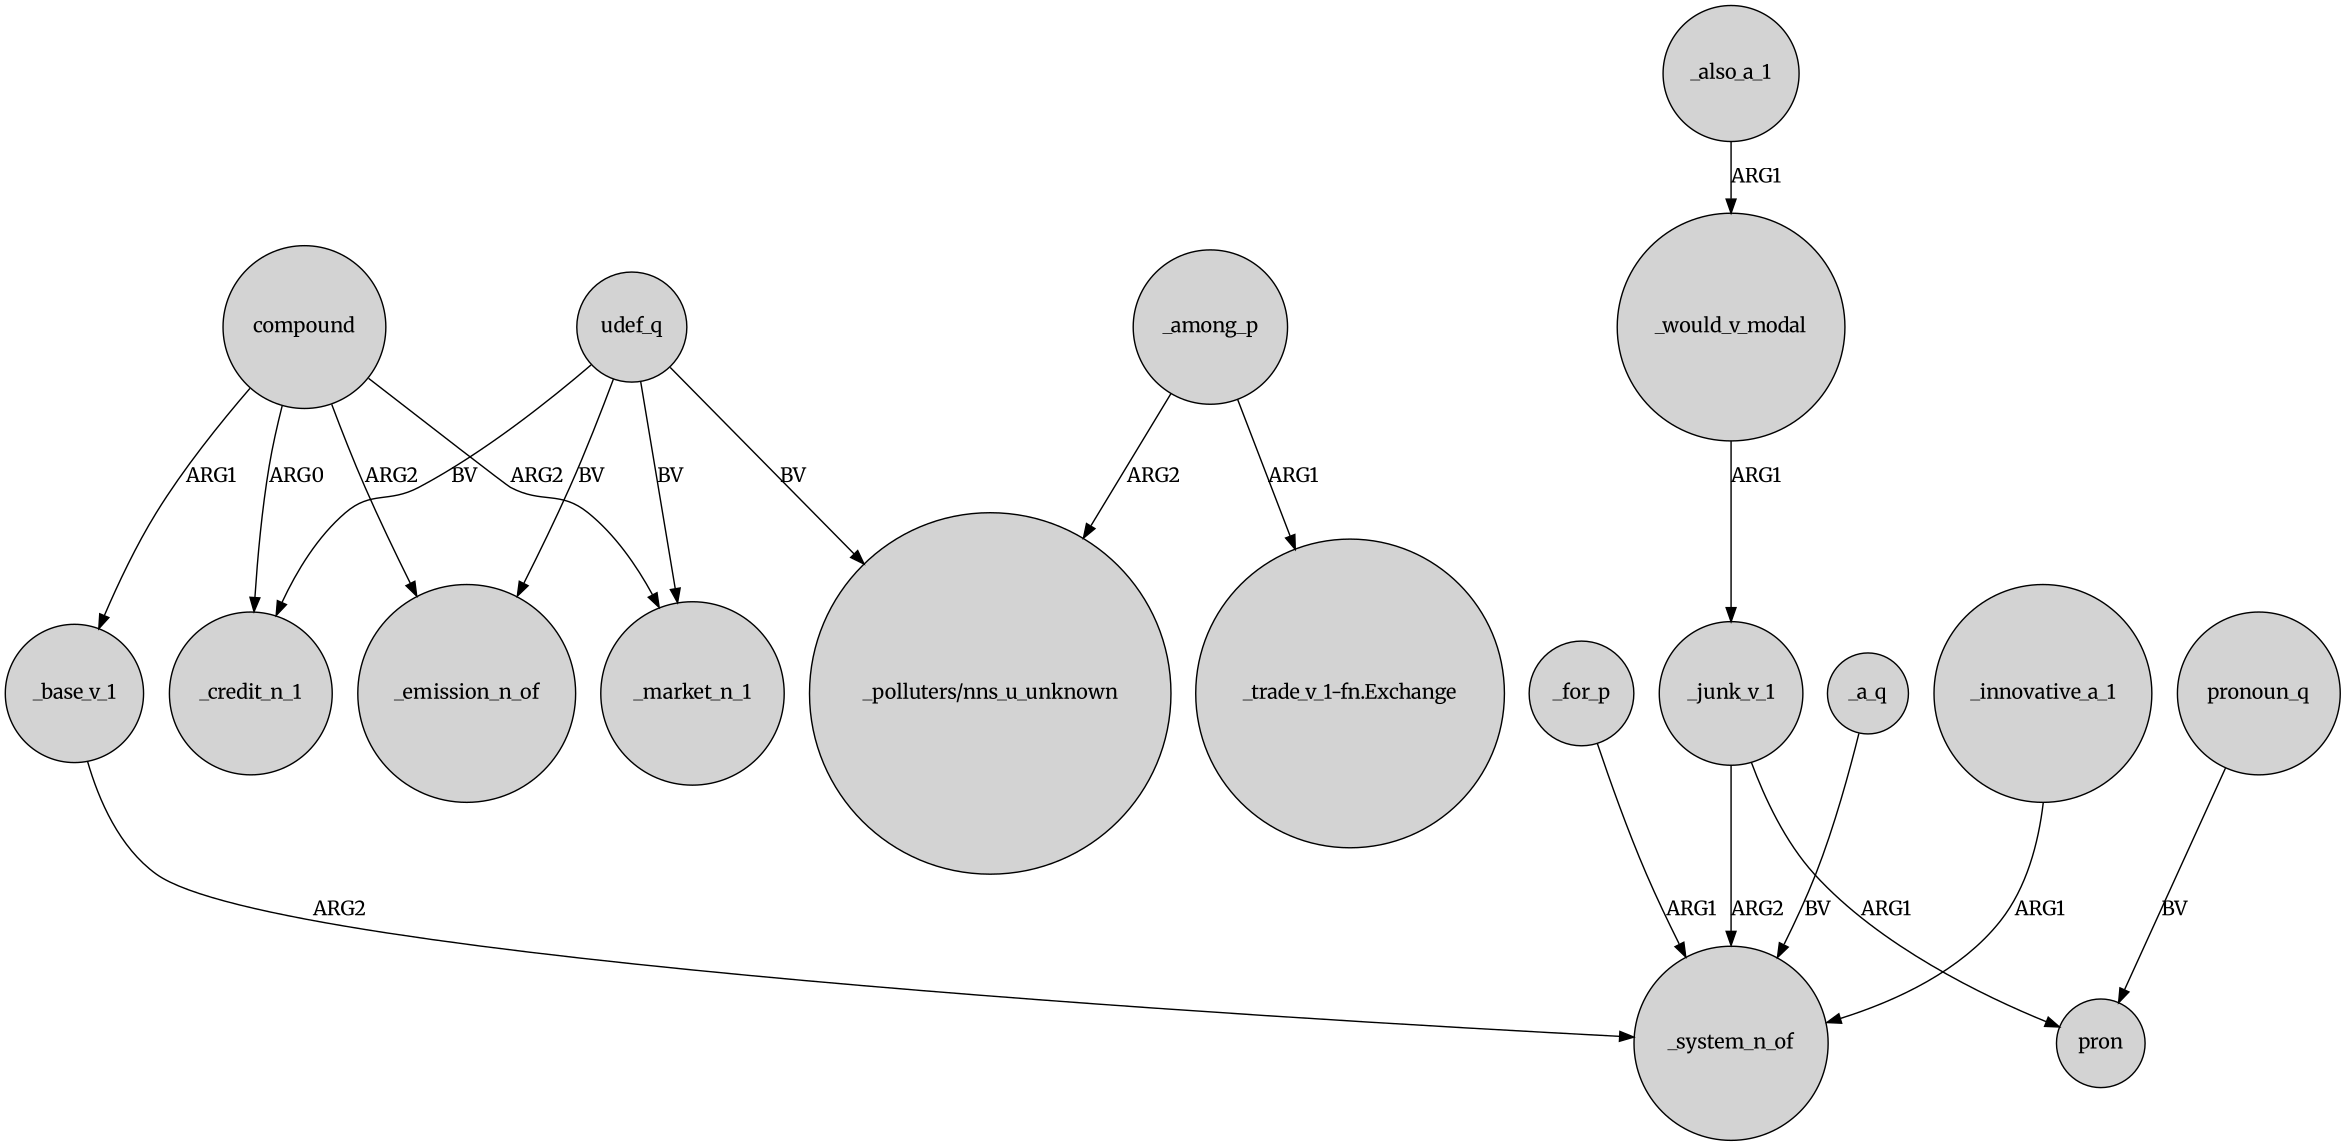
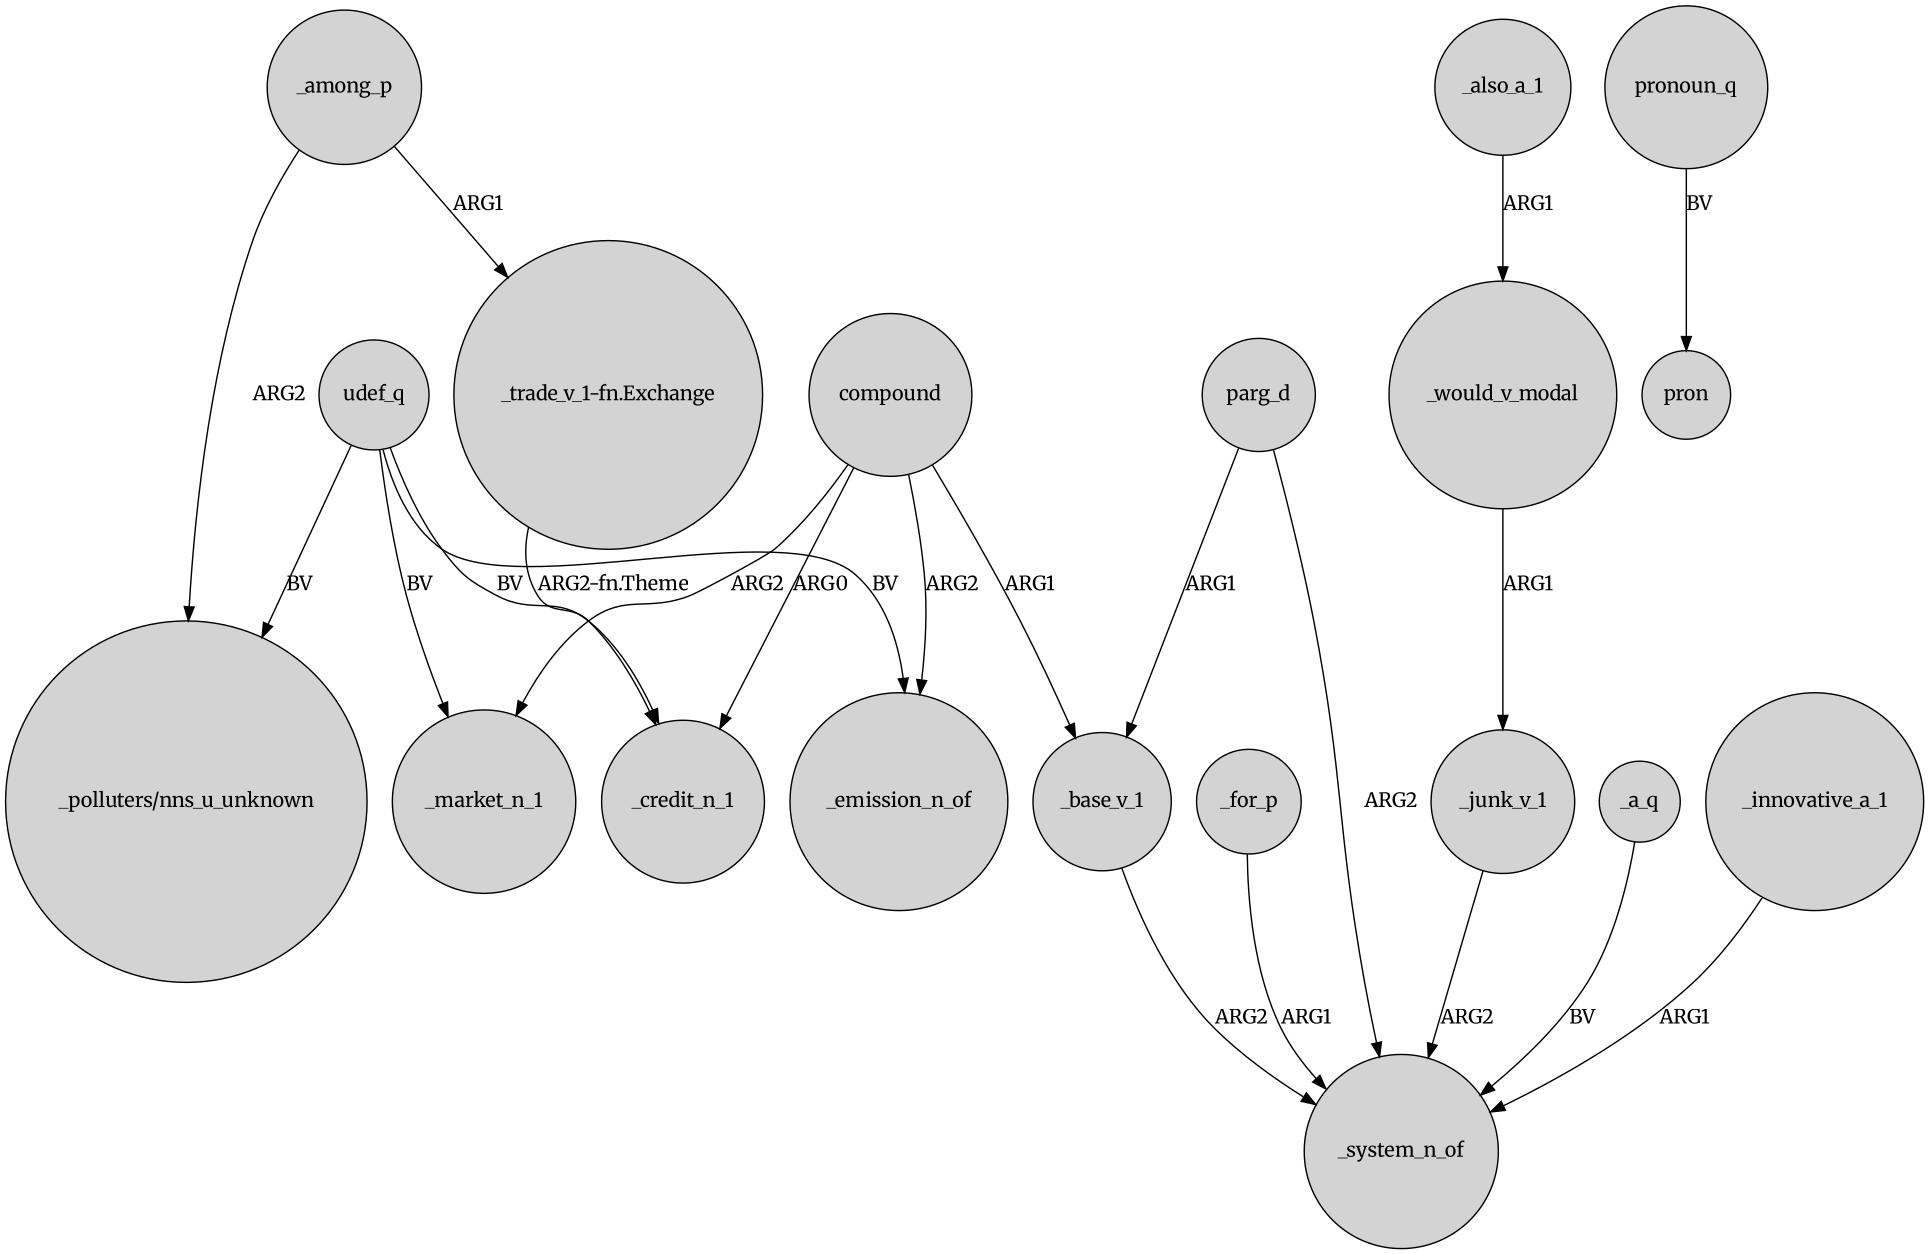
node "parg_d": added
edge "_trade_v_1-fn.Exchange" -> "_credit_n_1": added, label "ARG2-fn.Theme"
edge "_junk_v_1" -> "pron": removed, label "ARG1"
